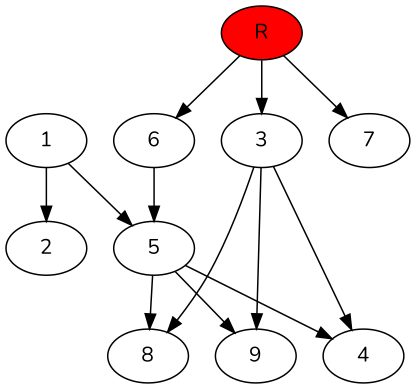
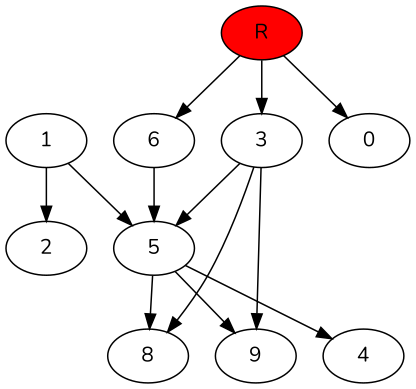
node "7": label "7" -> "0"
edge "3" -> "4": now "3" -> "5"
